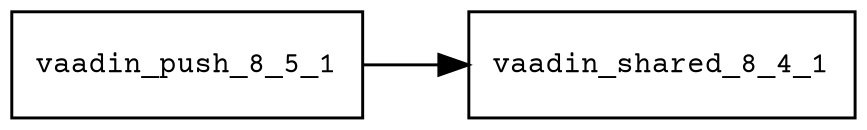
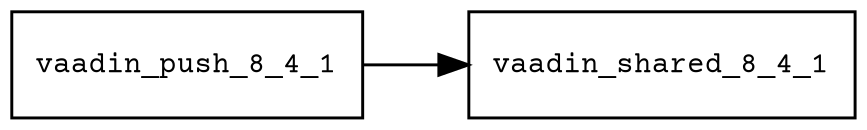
node "vaadin_push_8_5_1": label "vaadin_push_8_5_1" -> "vaadin_push_8_4_1"
